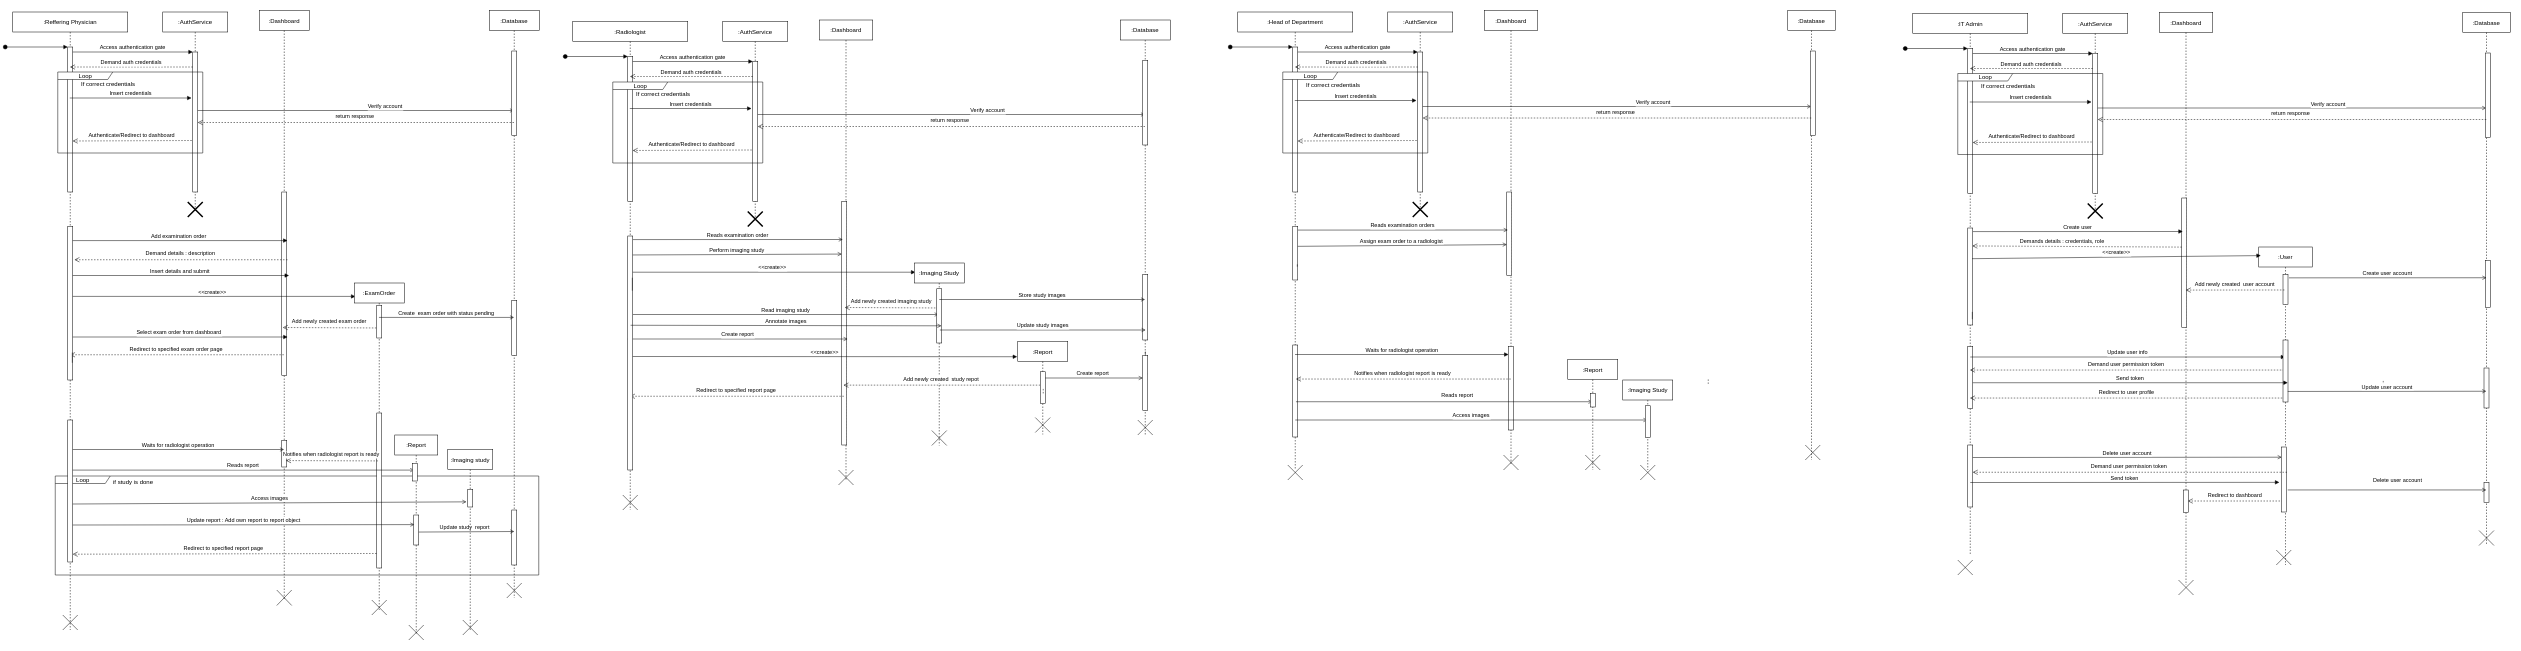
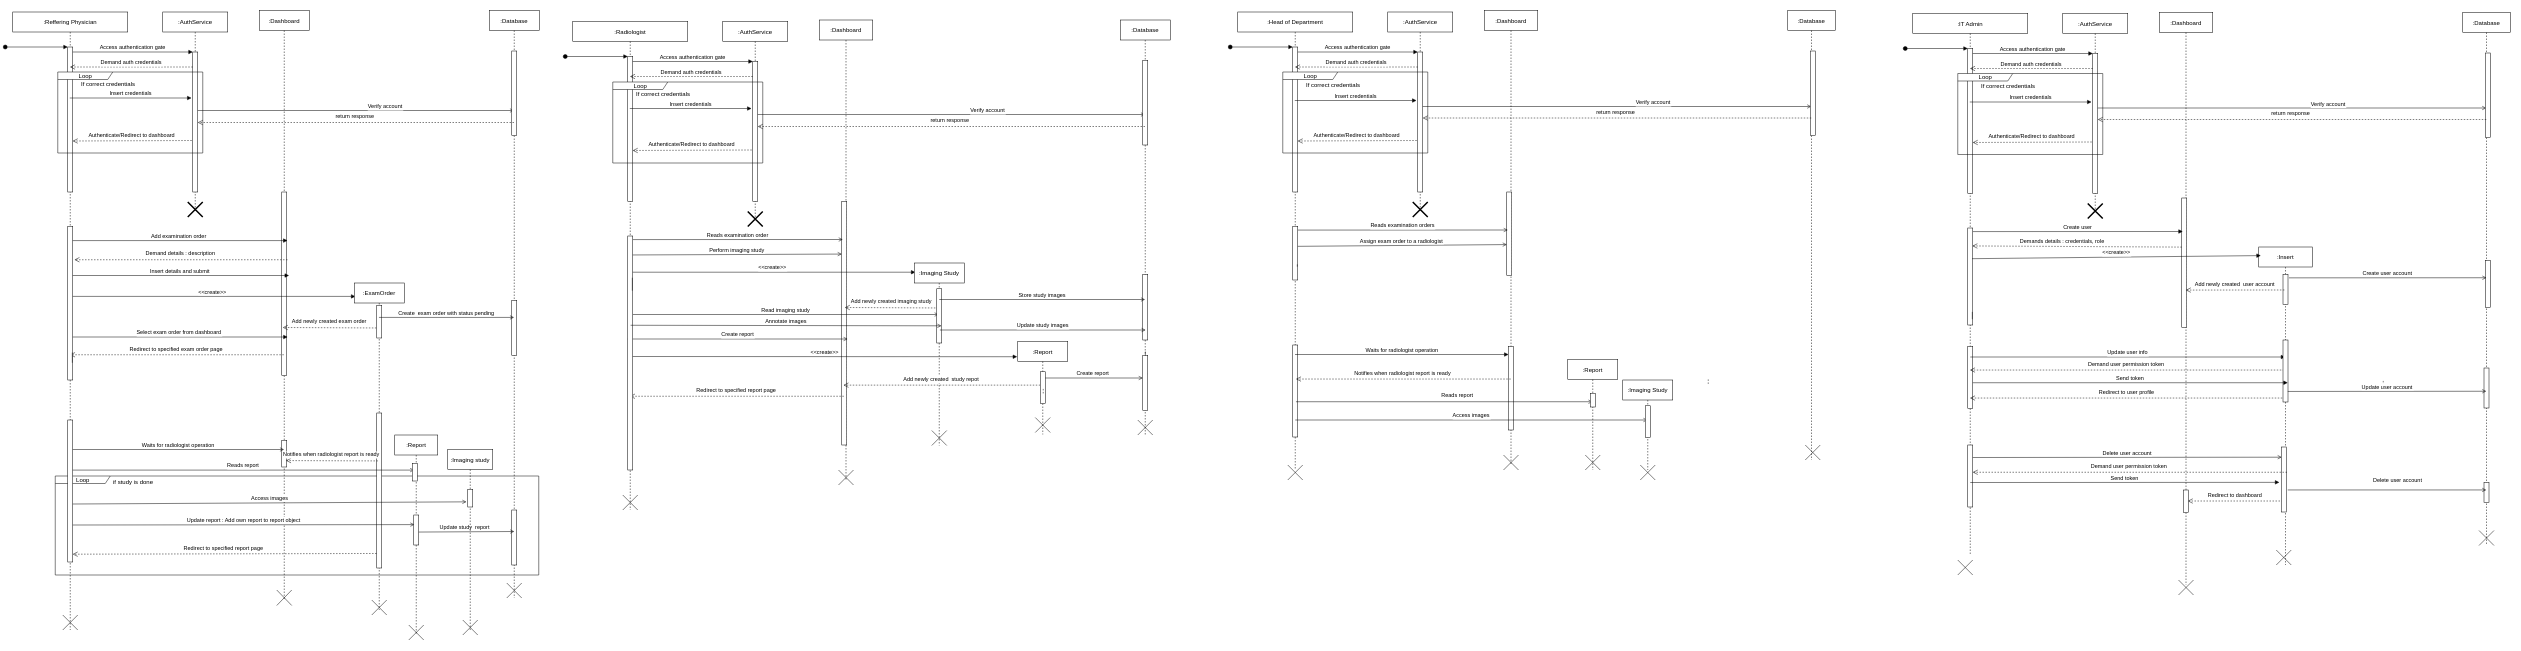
node ":User": label ":User" -> ":Insert"
